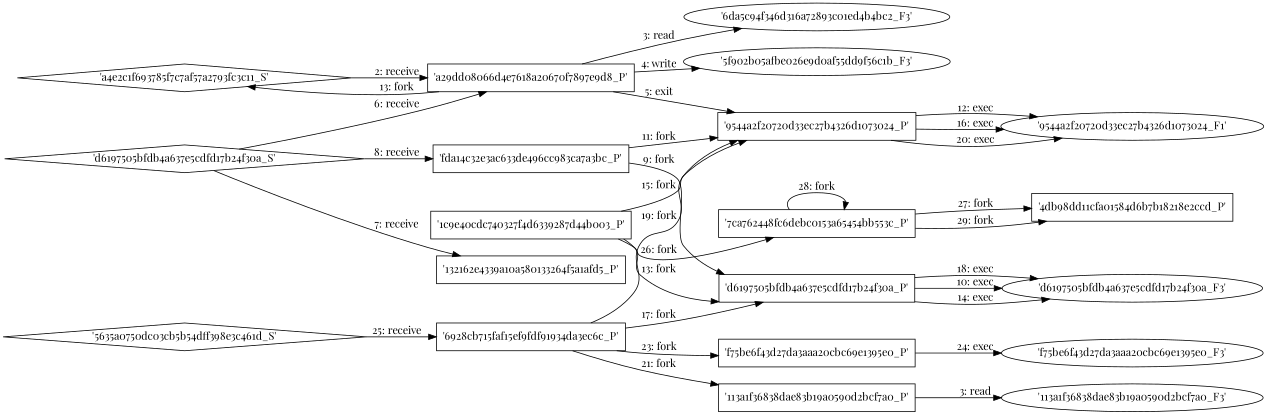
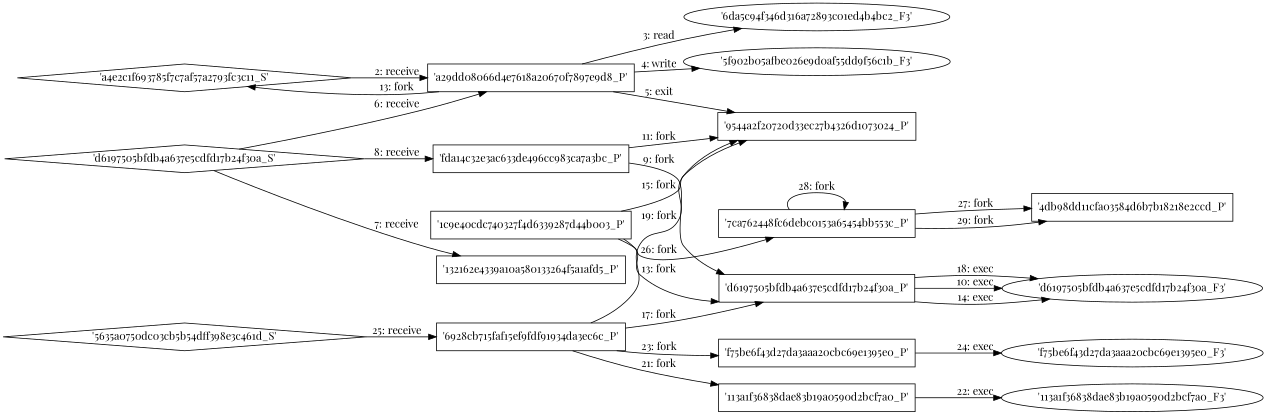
node "'9544a2f20720d33ec27b4326d1073024_F1'": removed
node "'4db98dd11cfa01584d6b7b18218e2ccd_P'": label "'4db98dd11cfa01584d6b7b18218e2ccd_P'" -> "'4db98dd11cfa03584d6b7b18218e2ccd_P'"
edge "'113a1f36838dae83b19a0590d2bcf7a0_P'" -> "'113a1f36838dae83b19a0590d2bcf7a0_F3'": label "3: read" -> "22: exec"
